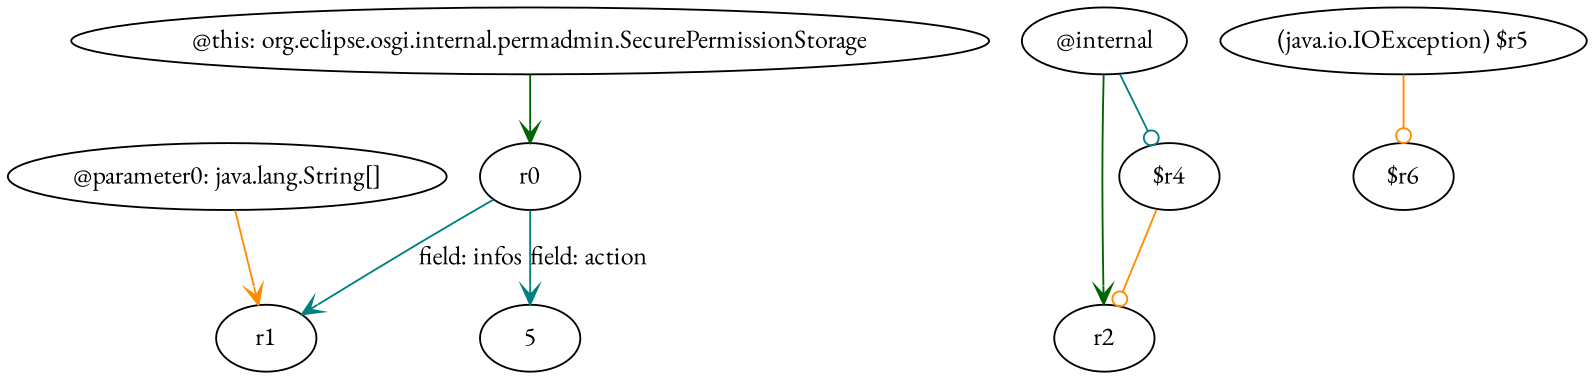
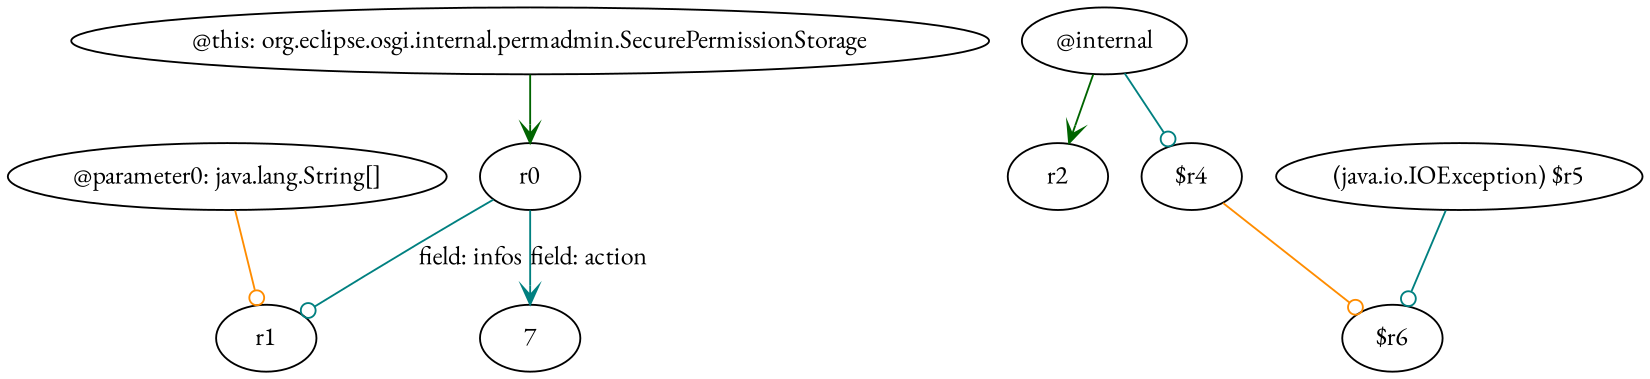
edge "(java.io.IOException) $r5" -> "$r6": color darkorange -> teal
edge "@parameter0: java.lang.String[]" -> "r1": arrowhead vee -> odot
edge "r0" -> "r1": arrowhead vee -> odot
edge "$r4" -> "r2": now "$r4" -> "$r6"
node "5": label "5" -> "7"
